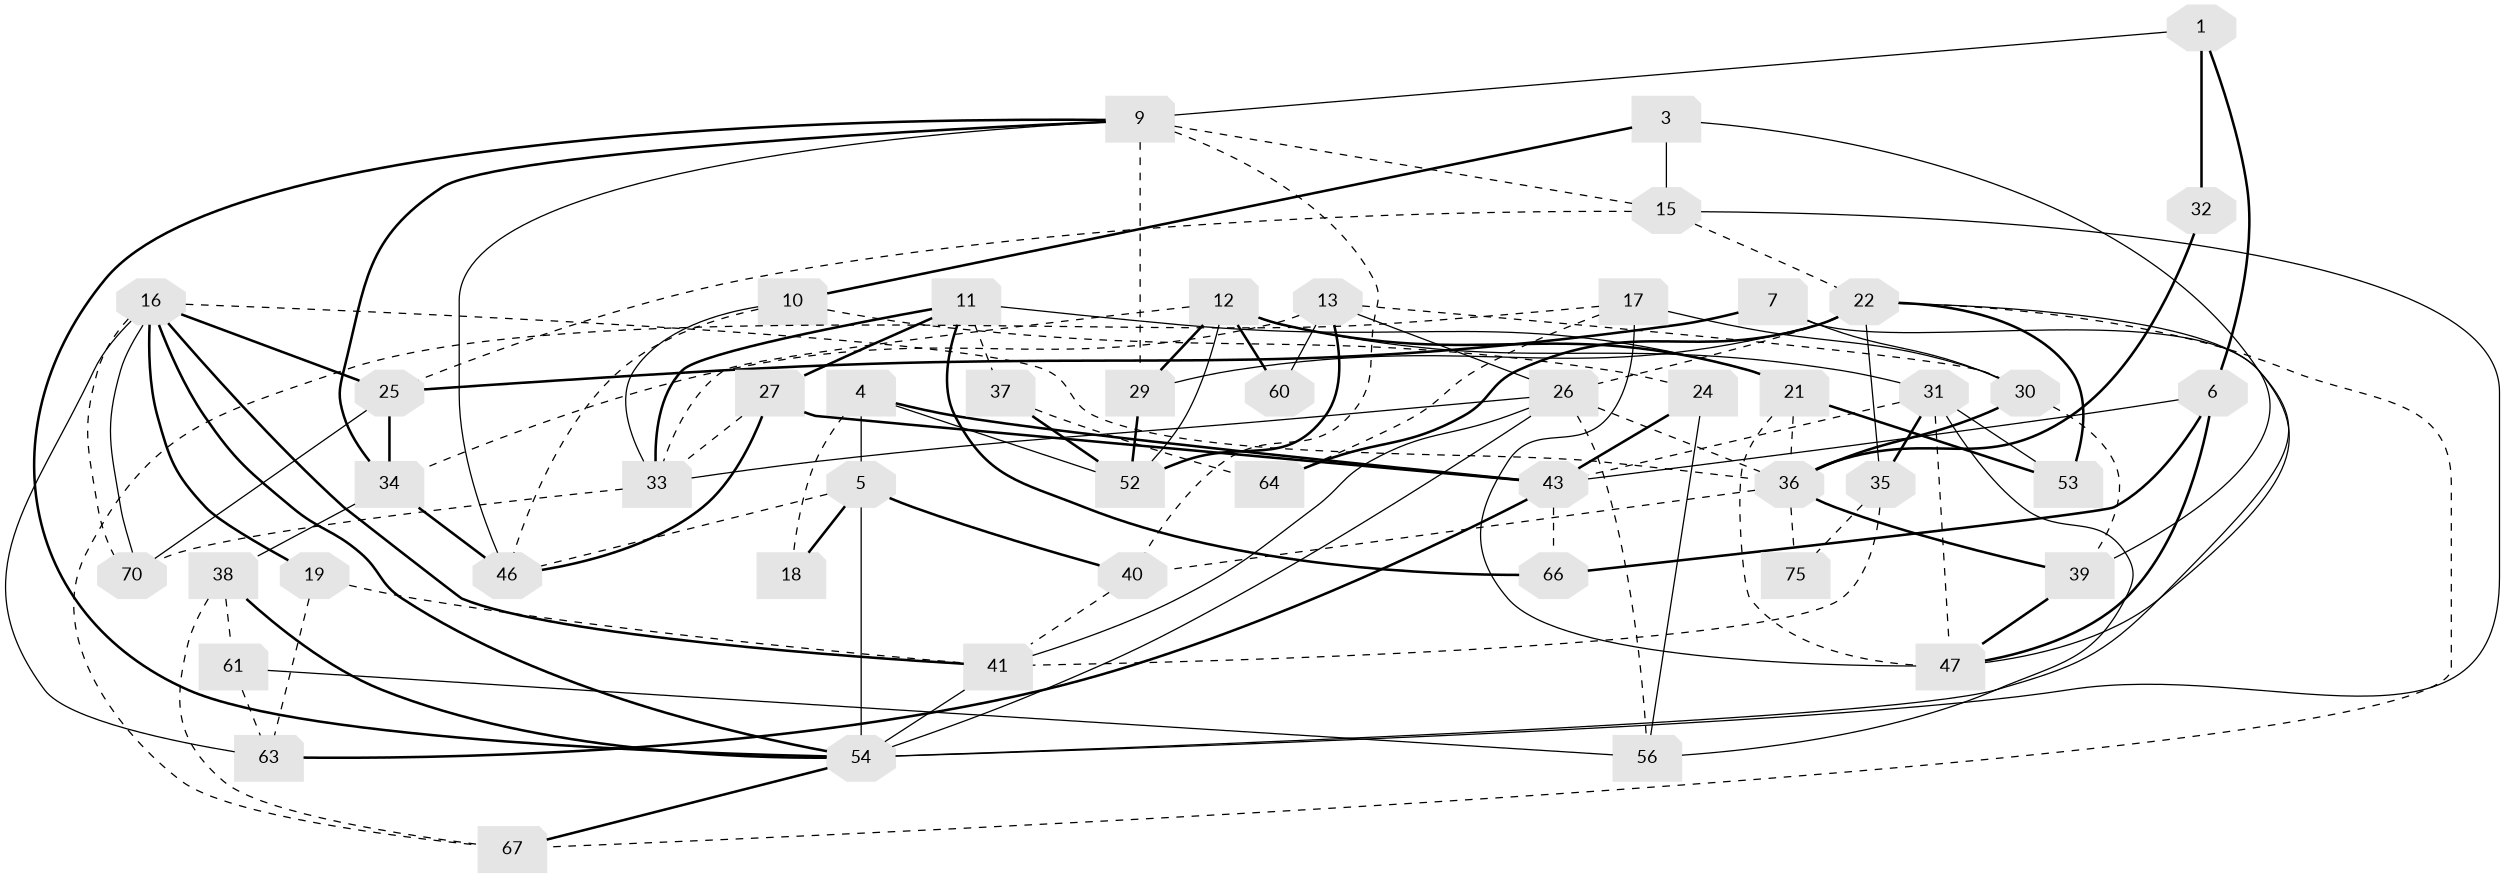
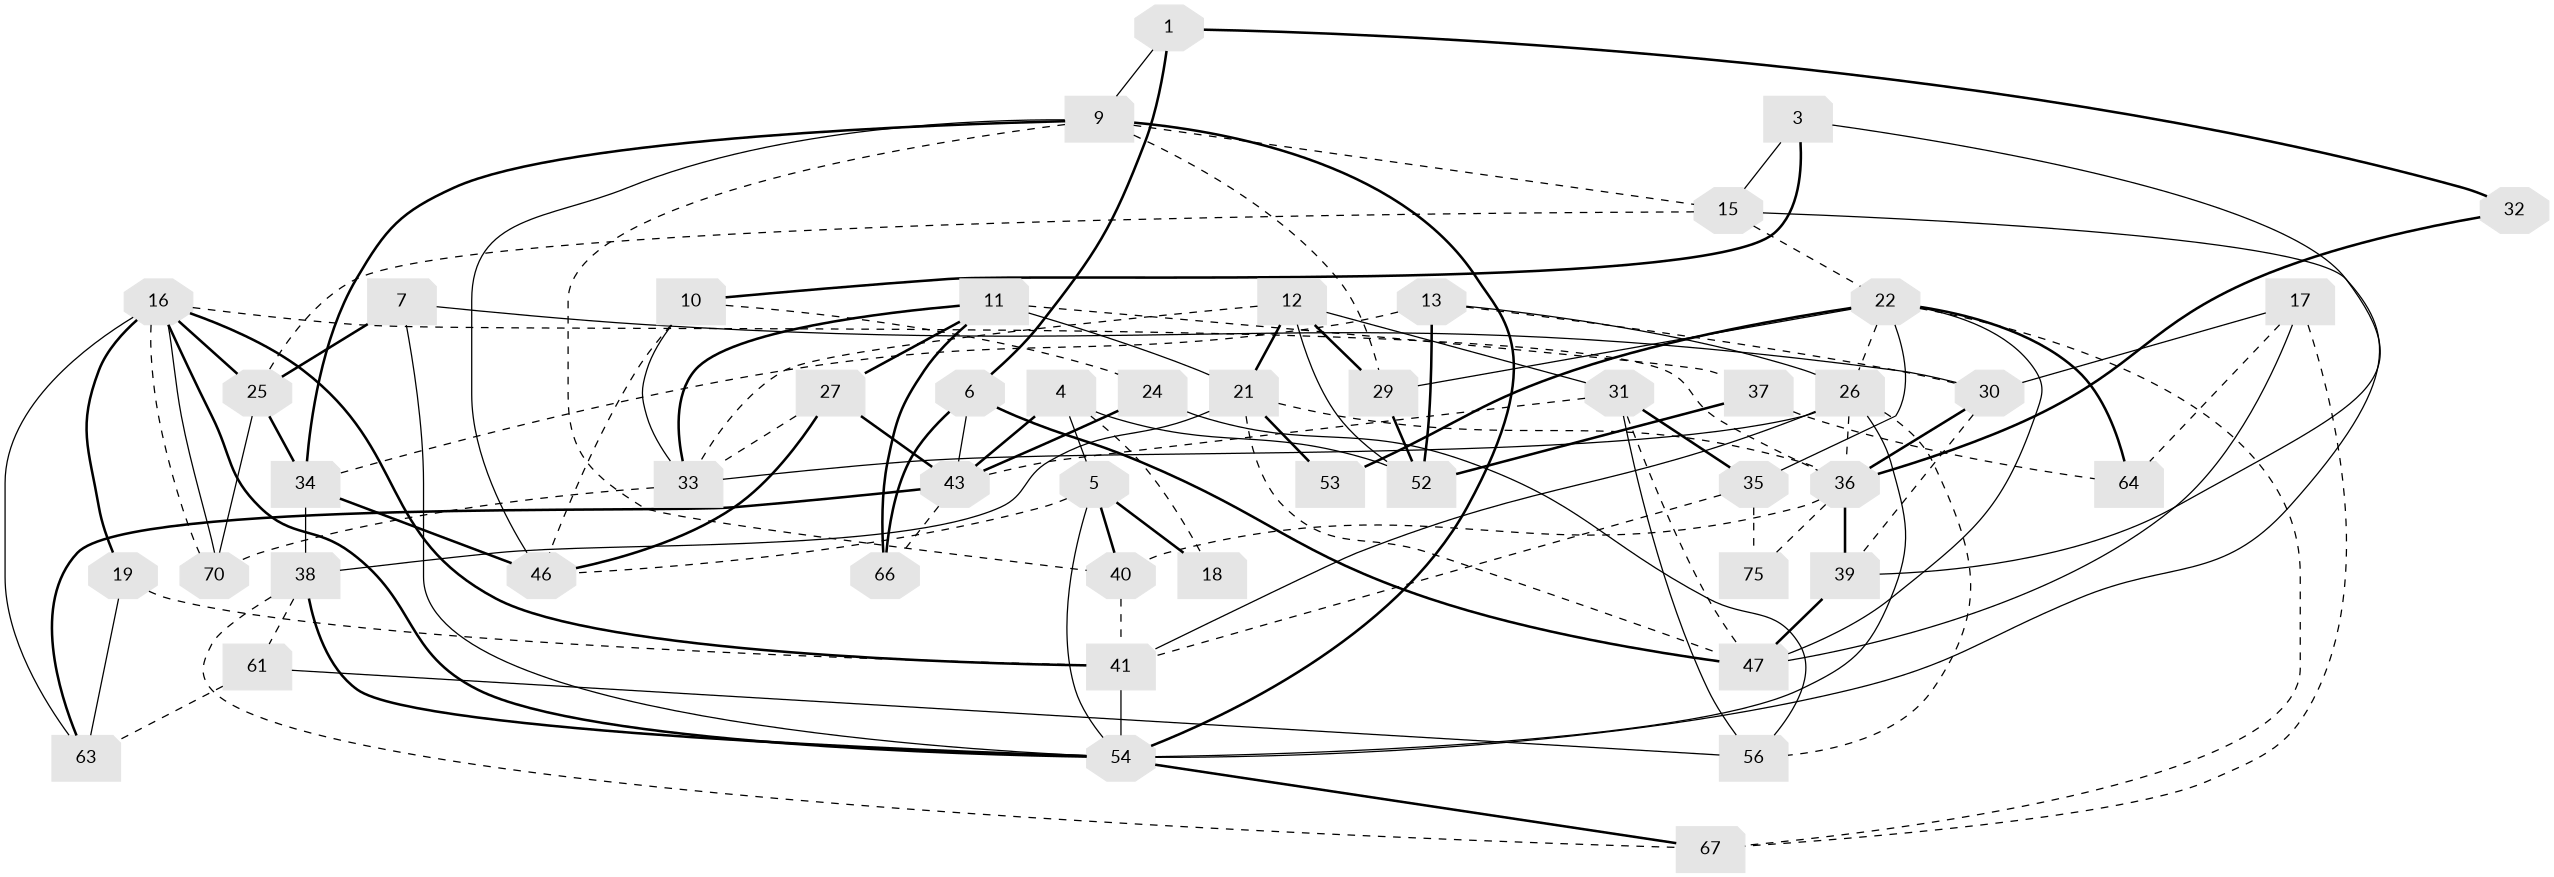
node "60": removed
edge "31" -- "53": removed
edge "21" -- "38": added
edge "19" -- "63": style dashed -> solid
